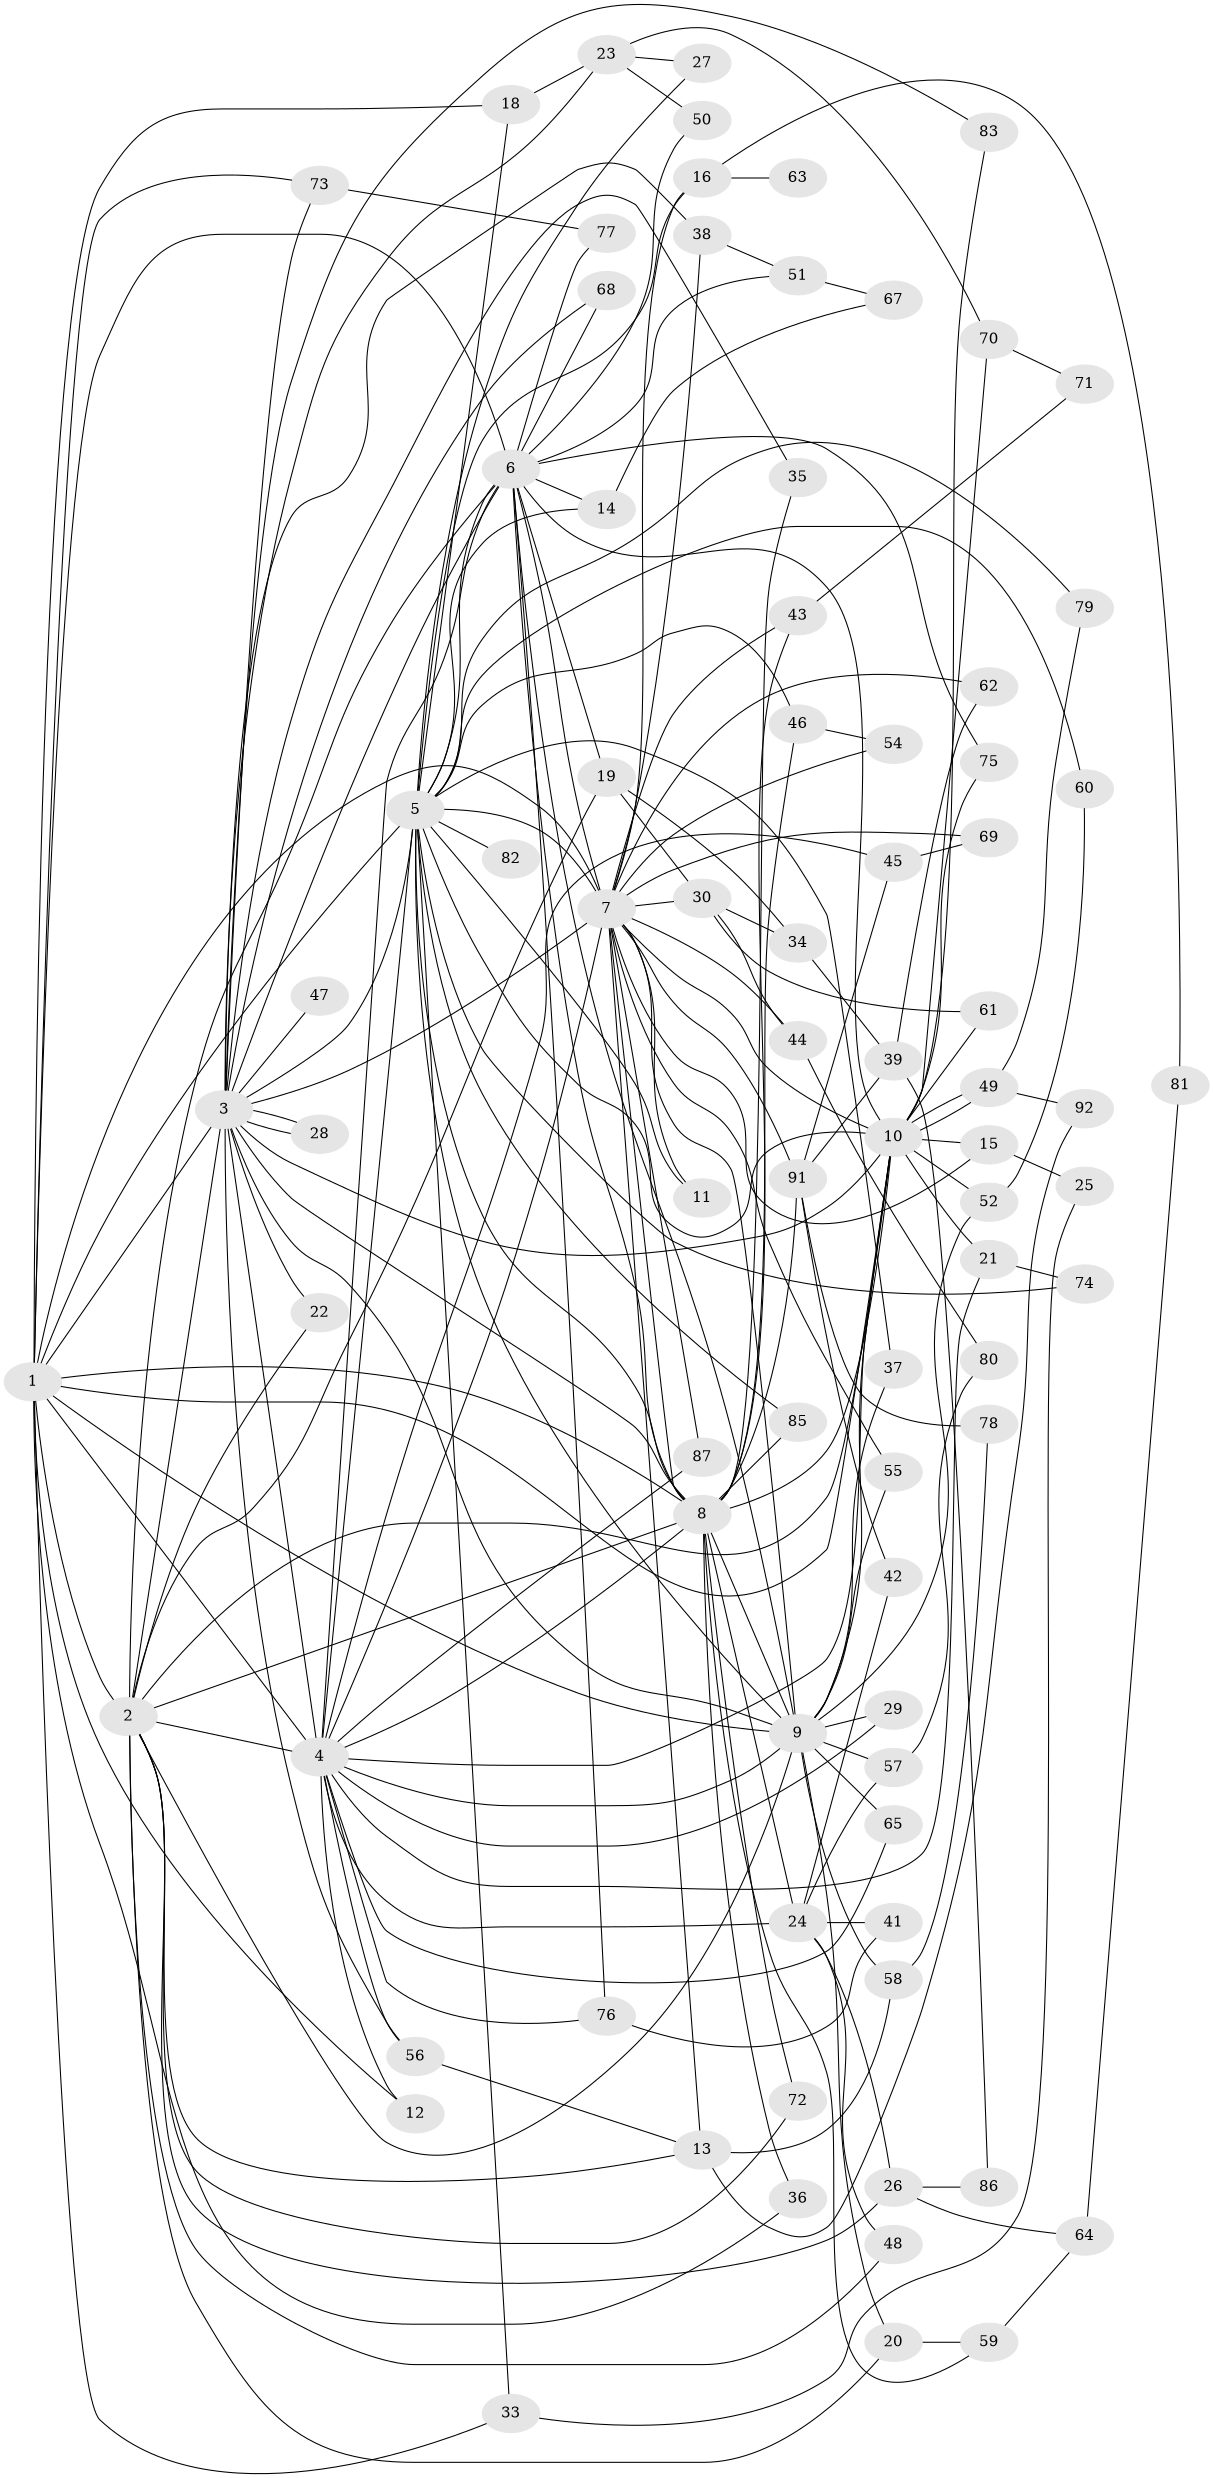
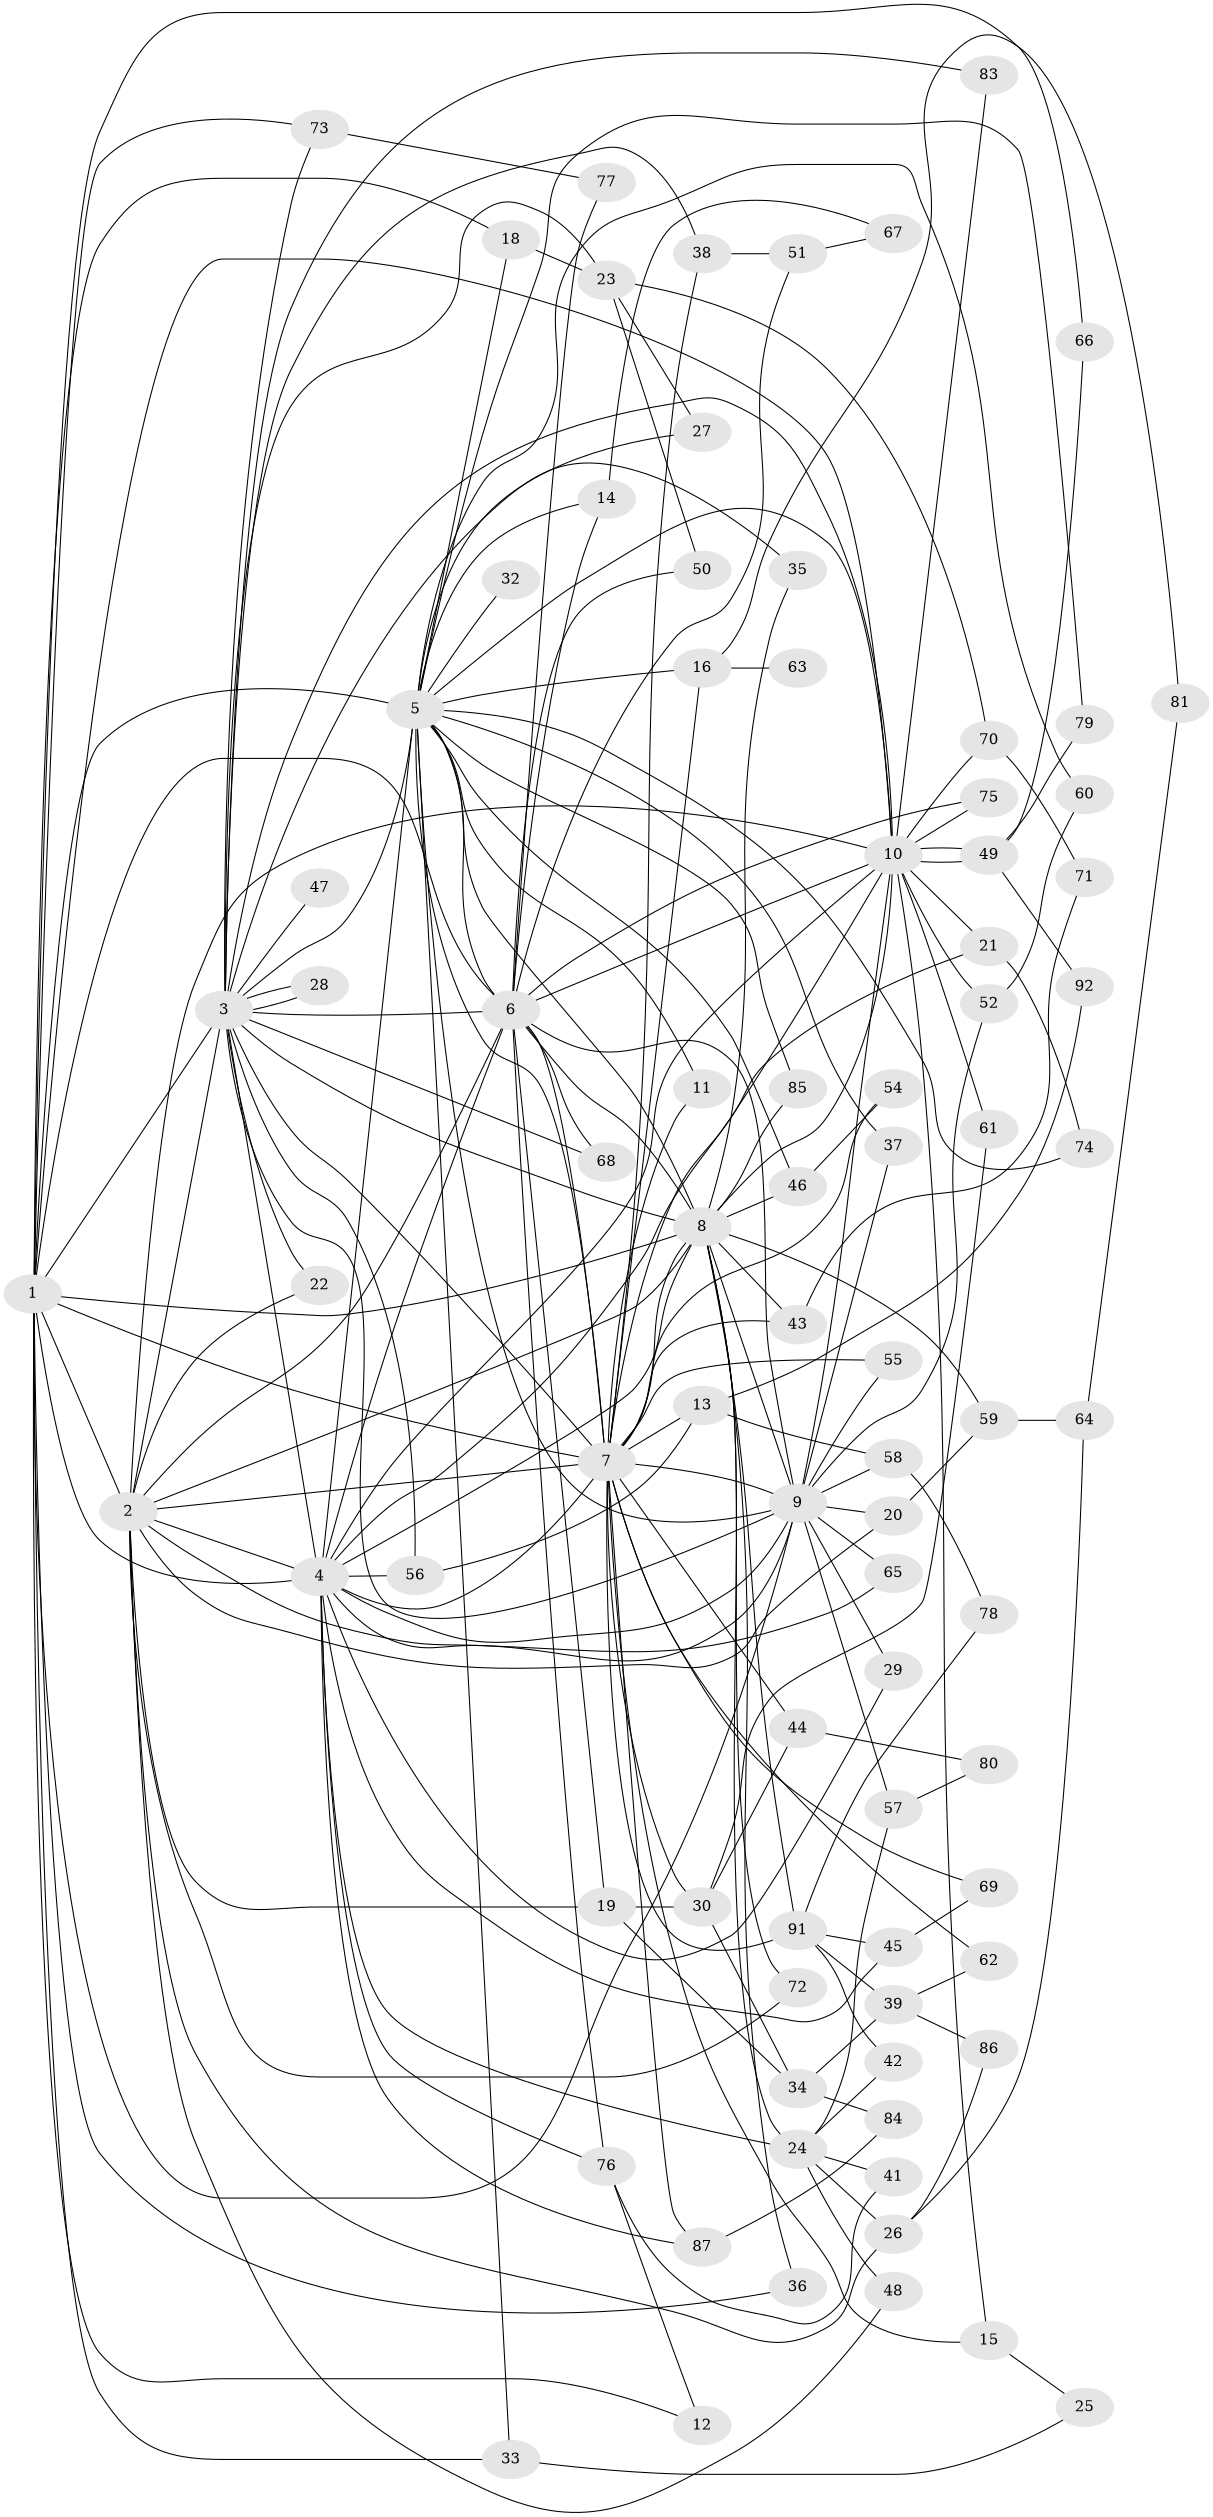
node "66": added
node "82": label "82" -> "32"
edge "4" -- "12": now "76" -- "12"
node "84": added
edge "2" -- "13": now "2" -- "7"
